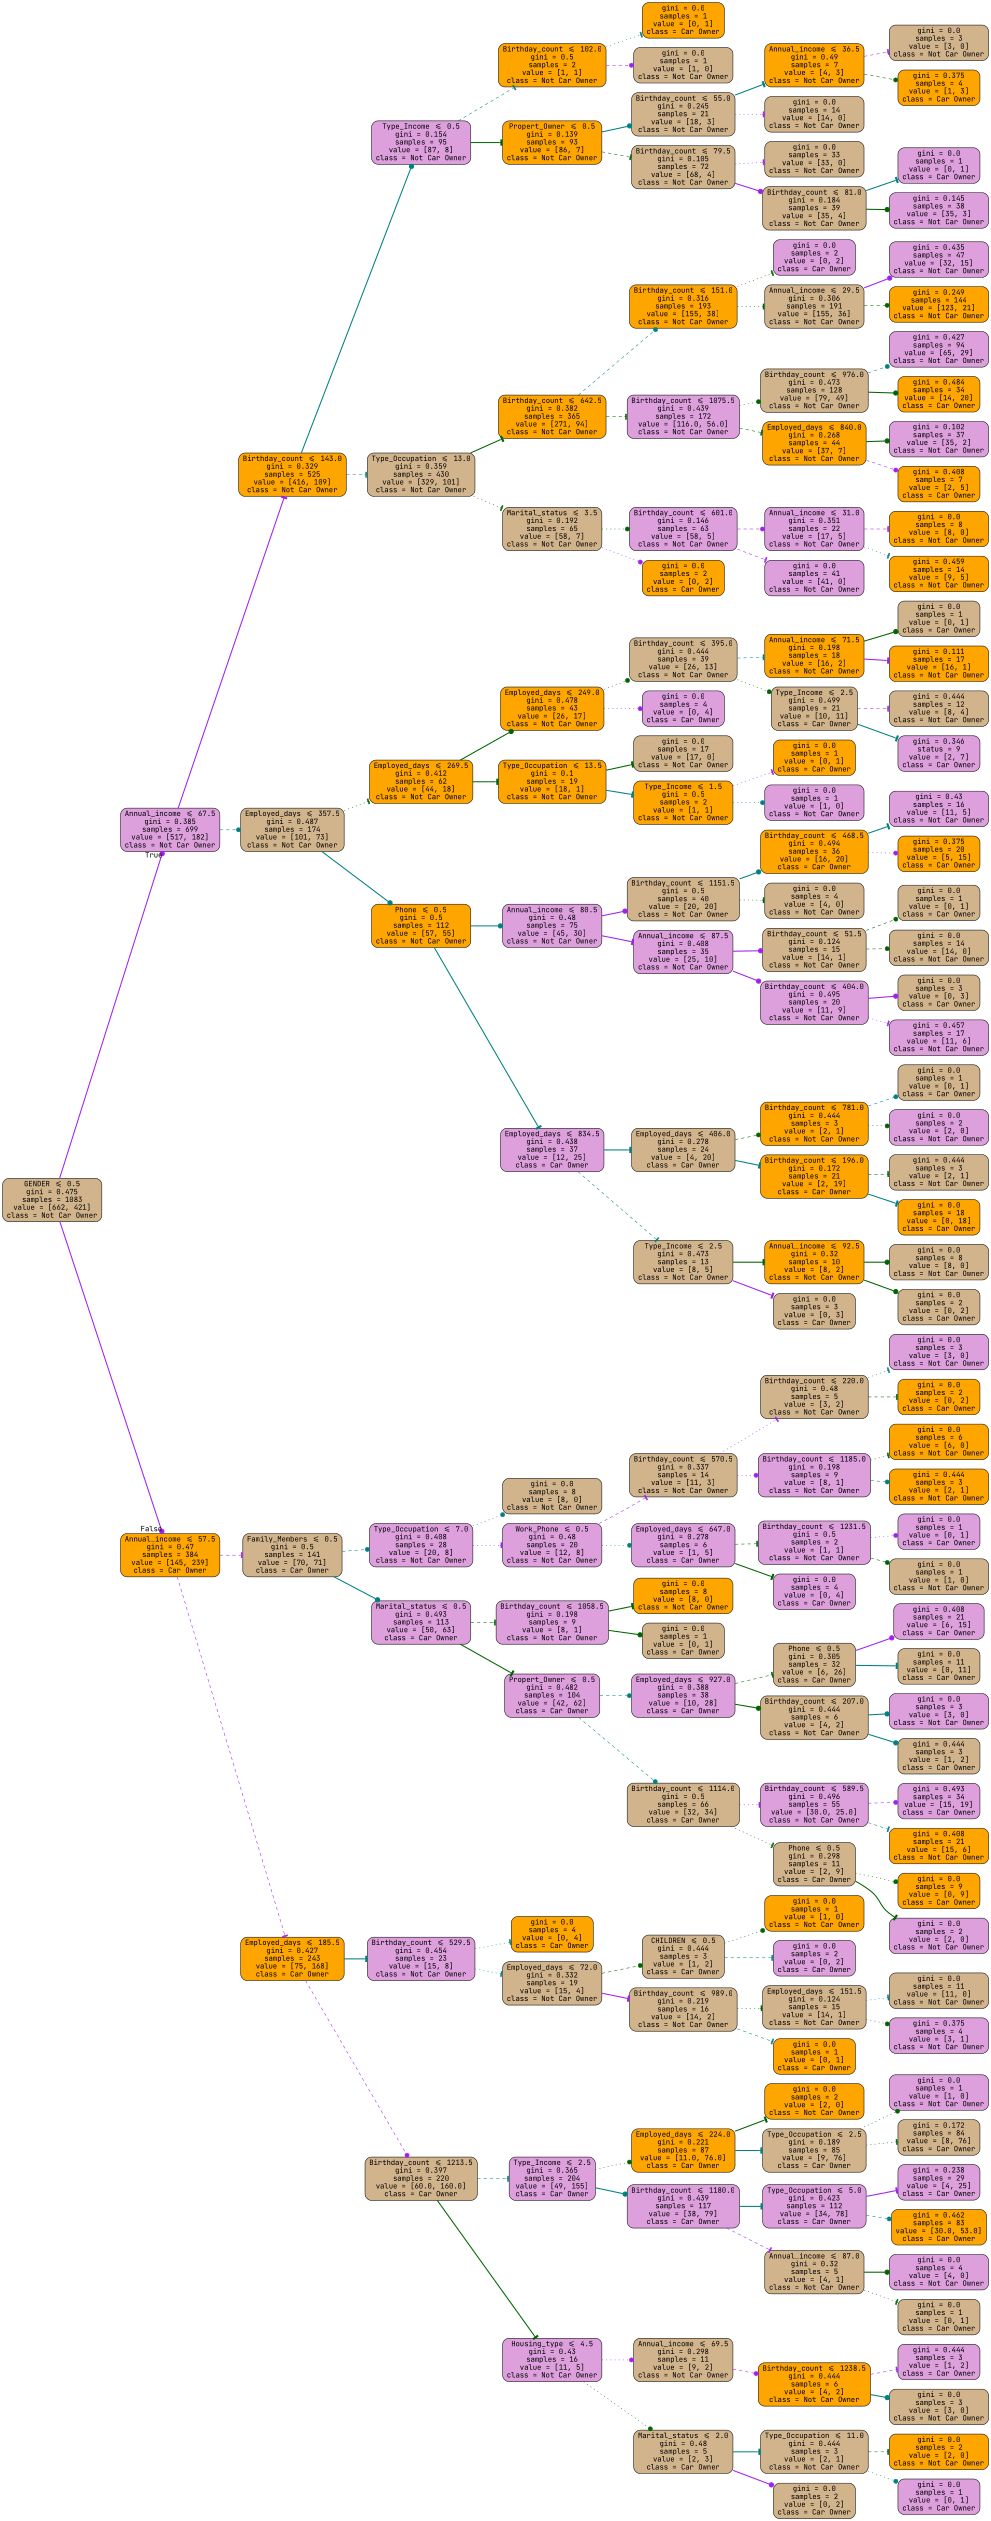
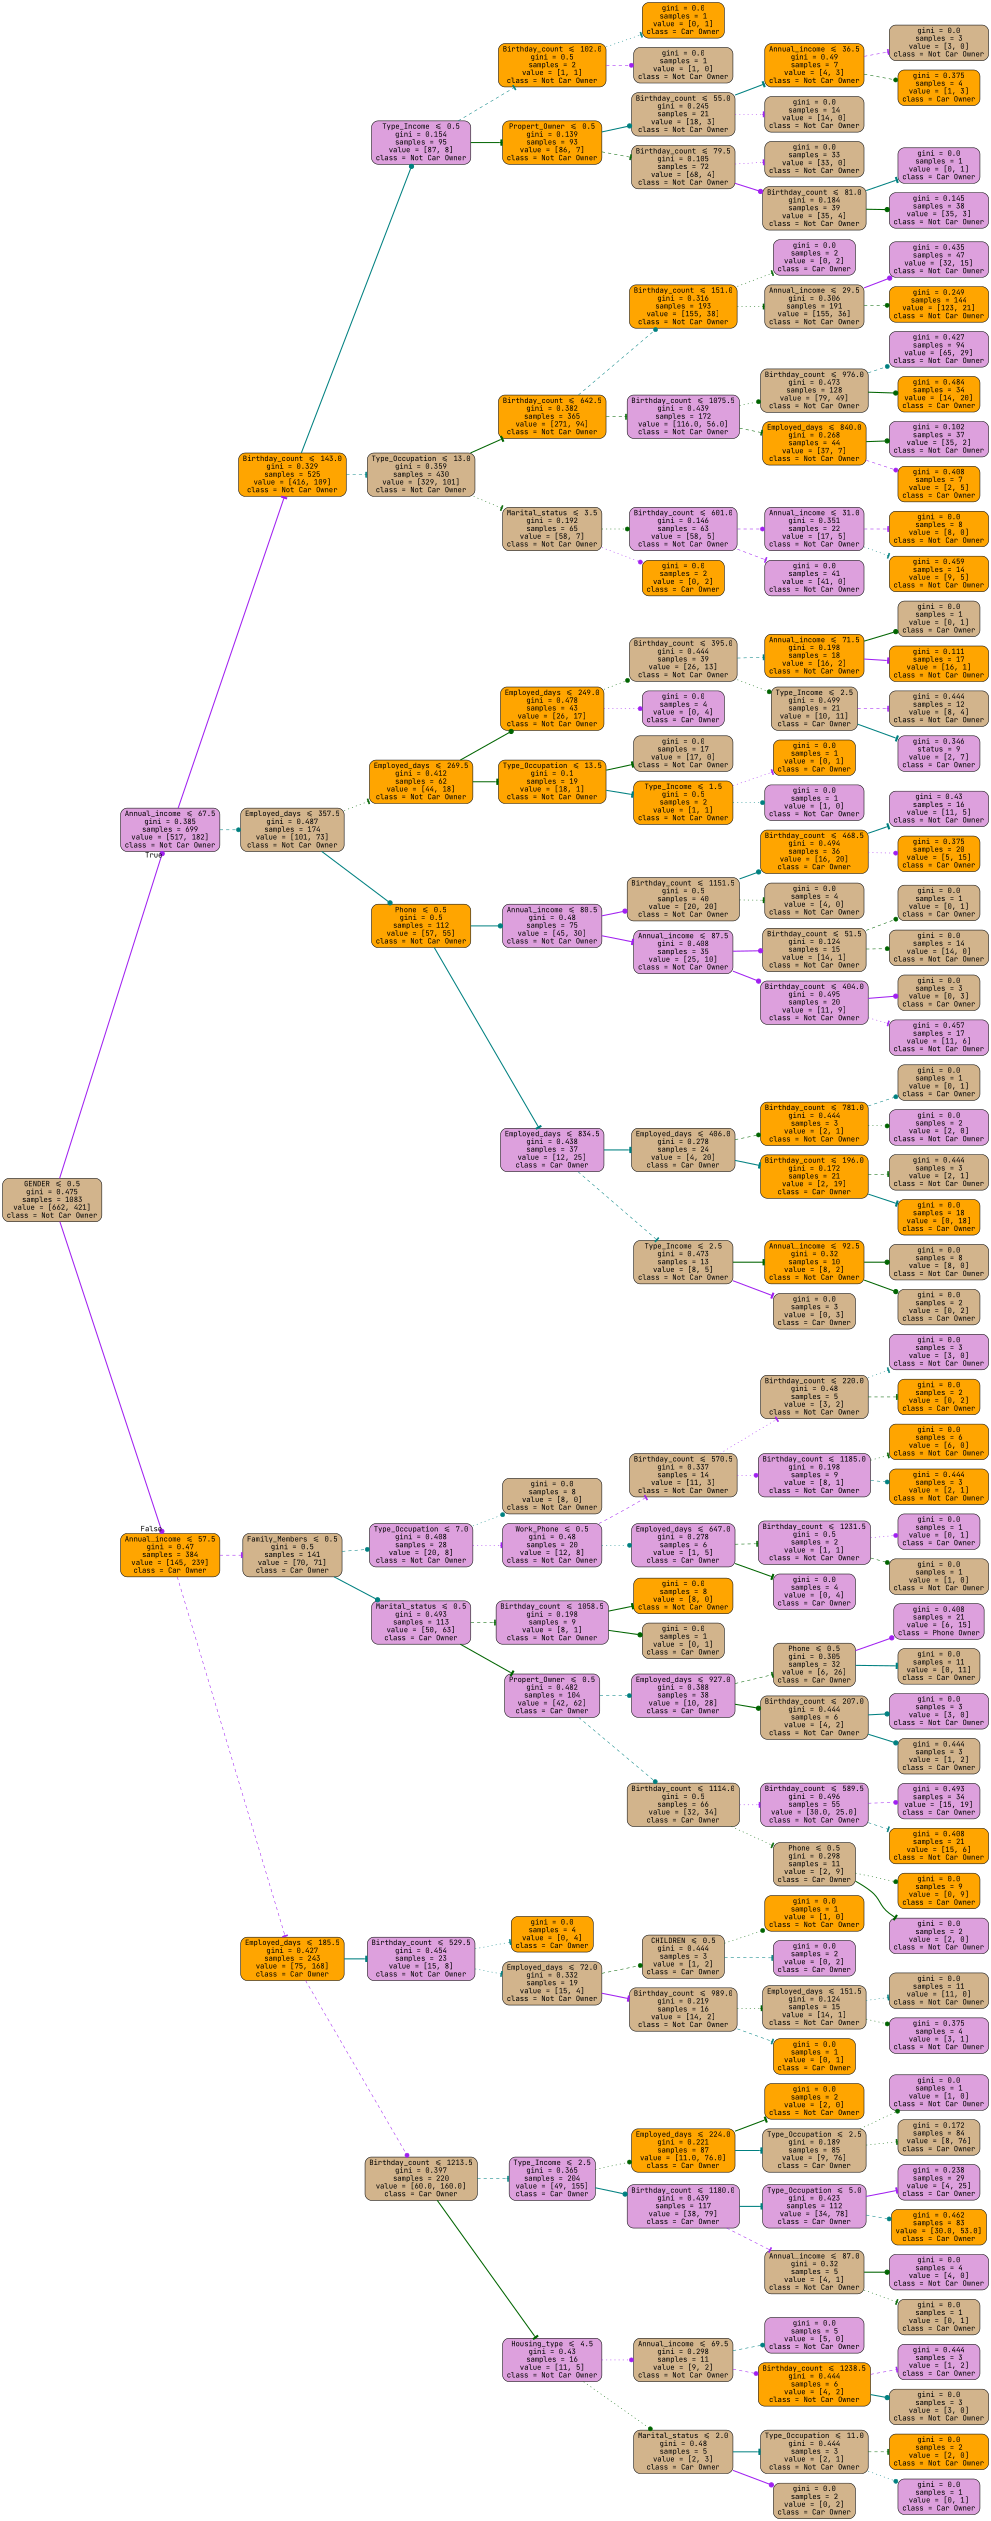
node "gini = 0.408 samples = 21 value = [6, 15] class = Car Owner": label "gini = 0.408 samples = 21 value = [6, 15] class = Car Owner" -> "gini = 0.408 samples = 21 value = [6, 15] class = Phone Owner"
node "gini = 0.0 samples = 5 value = [5, 0] class = Not Car Owner": added
